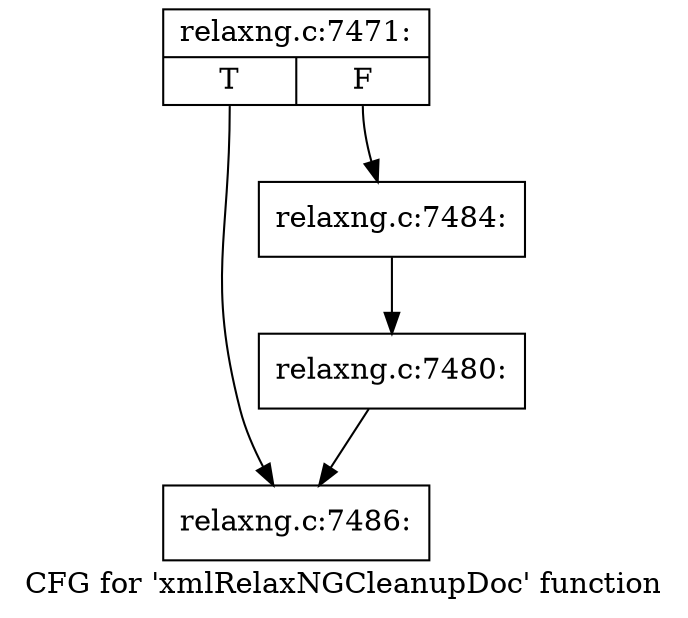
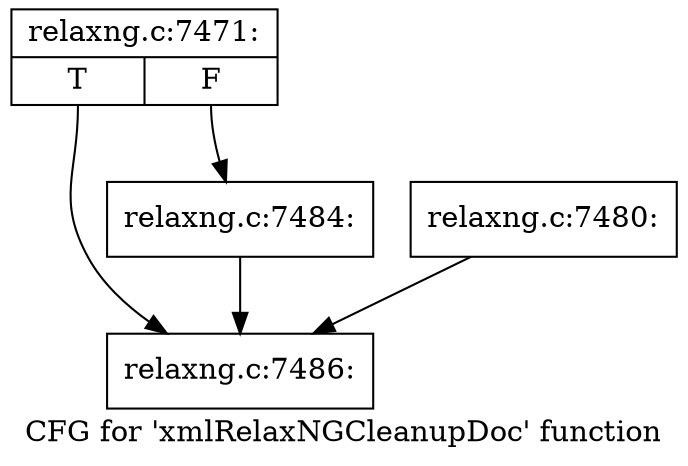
edge "relaxng.c:7484:" -> "relaxng.c:7480:": now "relaxng.c:7484:" -> "relaxng.c:7486:"
